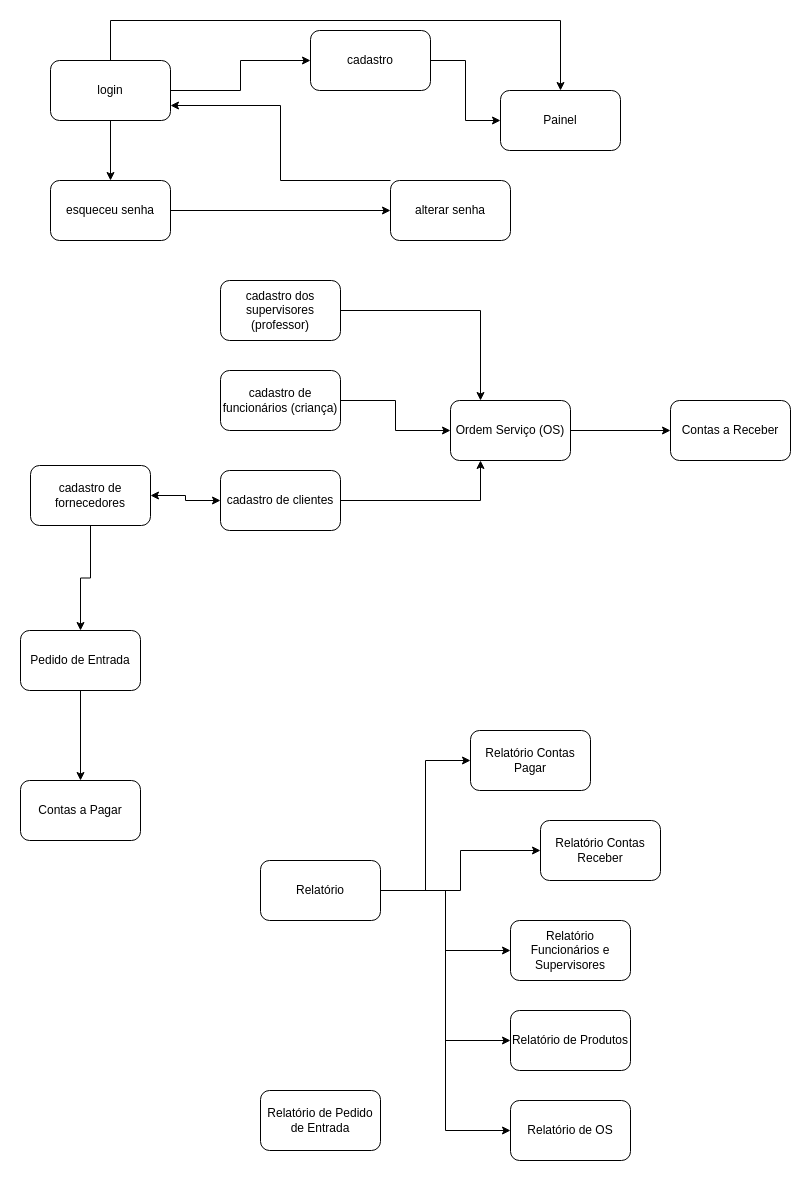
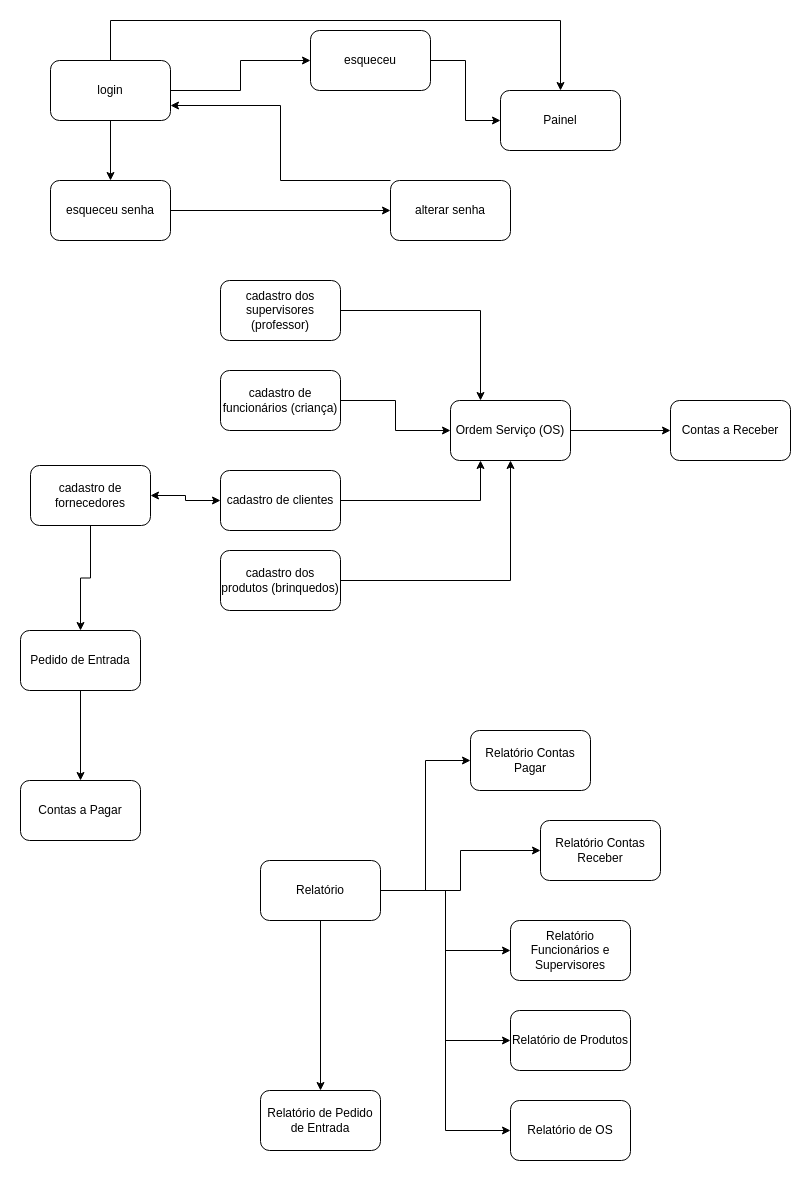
node "cadastro": label "cadastro" -> "esqueceu"
node "cadastro dos produtos (brinquedos)": added
edge "cadastro dos produtos (brinquedos)" -> "Ordem Serviço (OS)": added
edge "Relatório" -> "Relatório de Pedido de Entrada": added
